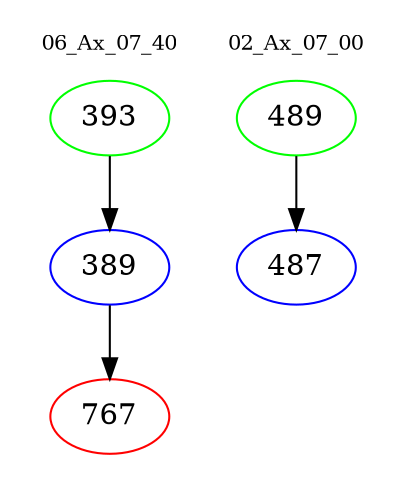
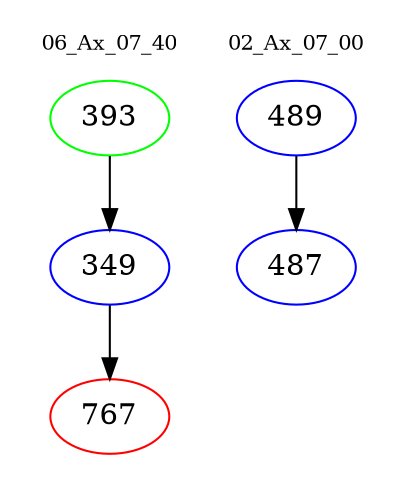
node "489": color green -> blue
node "389": label "389" -> "349"
